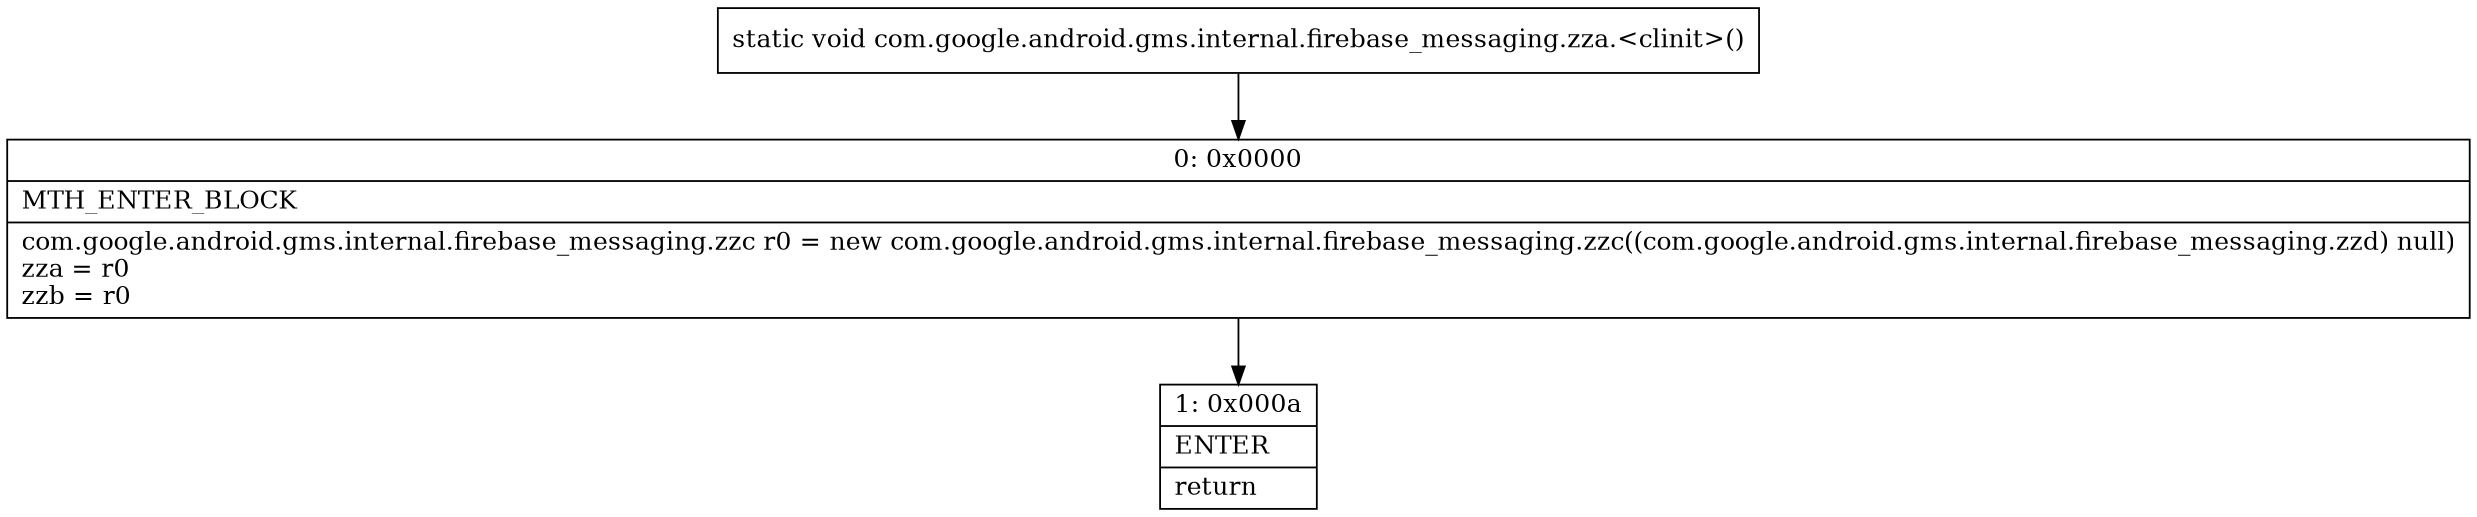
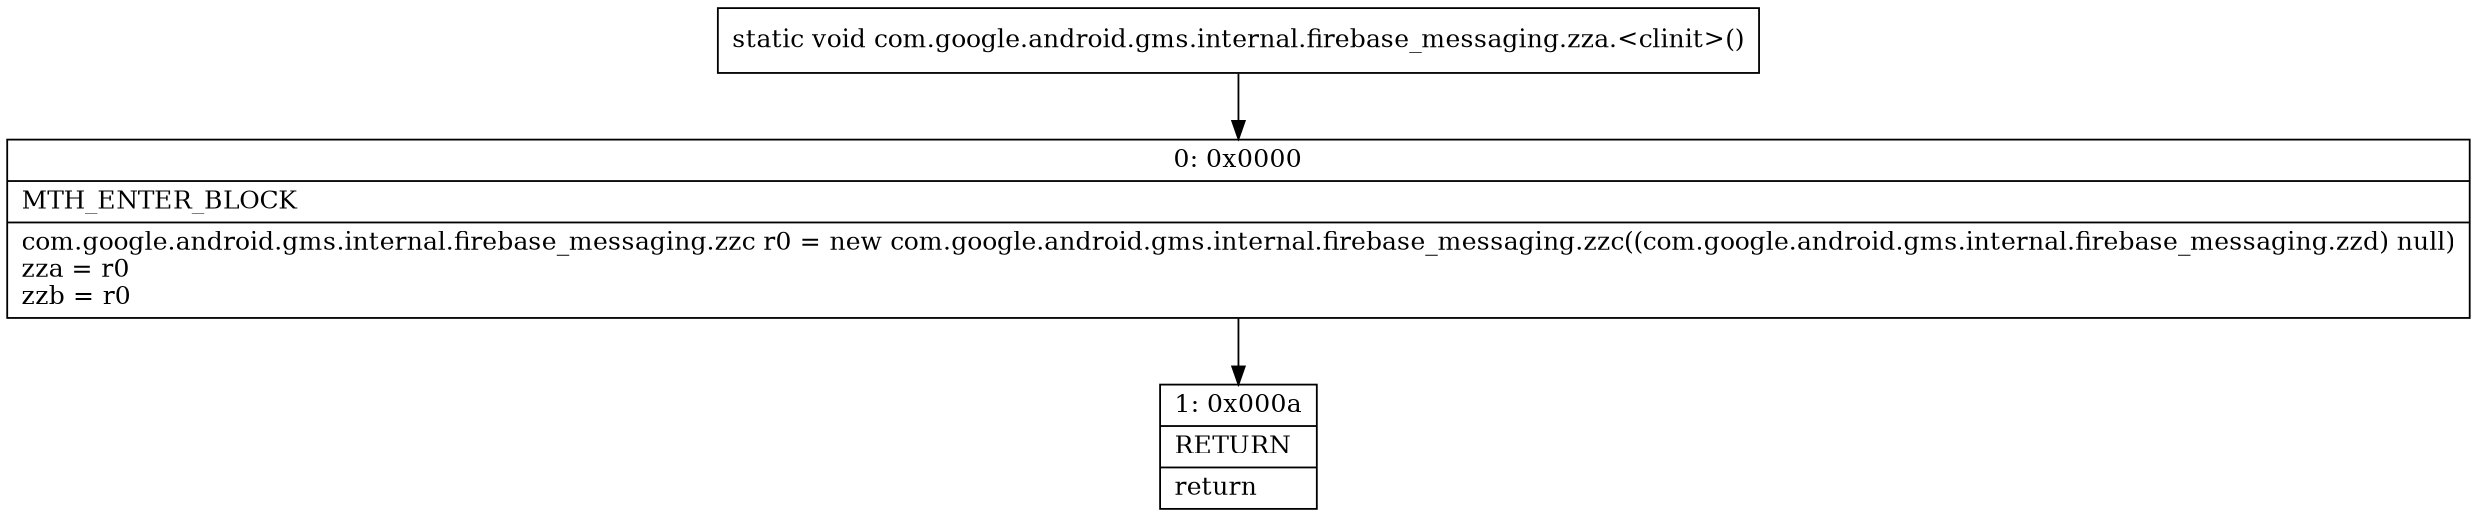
node "1: 0x000a": text "ENTER" -> "RETURN"
